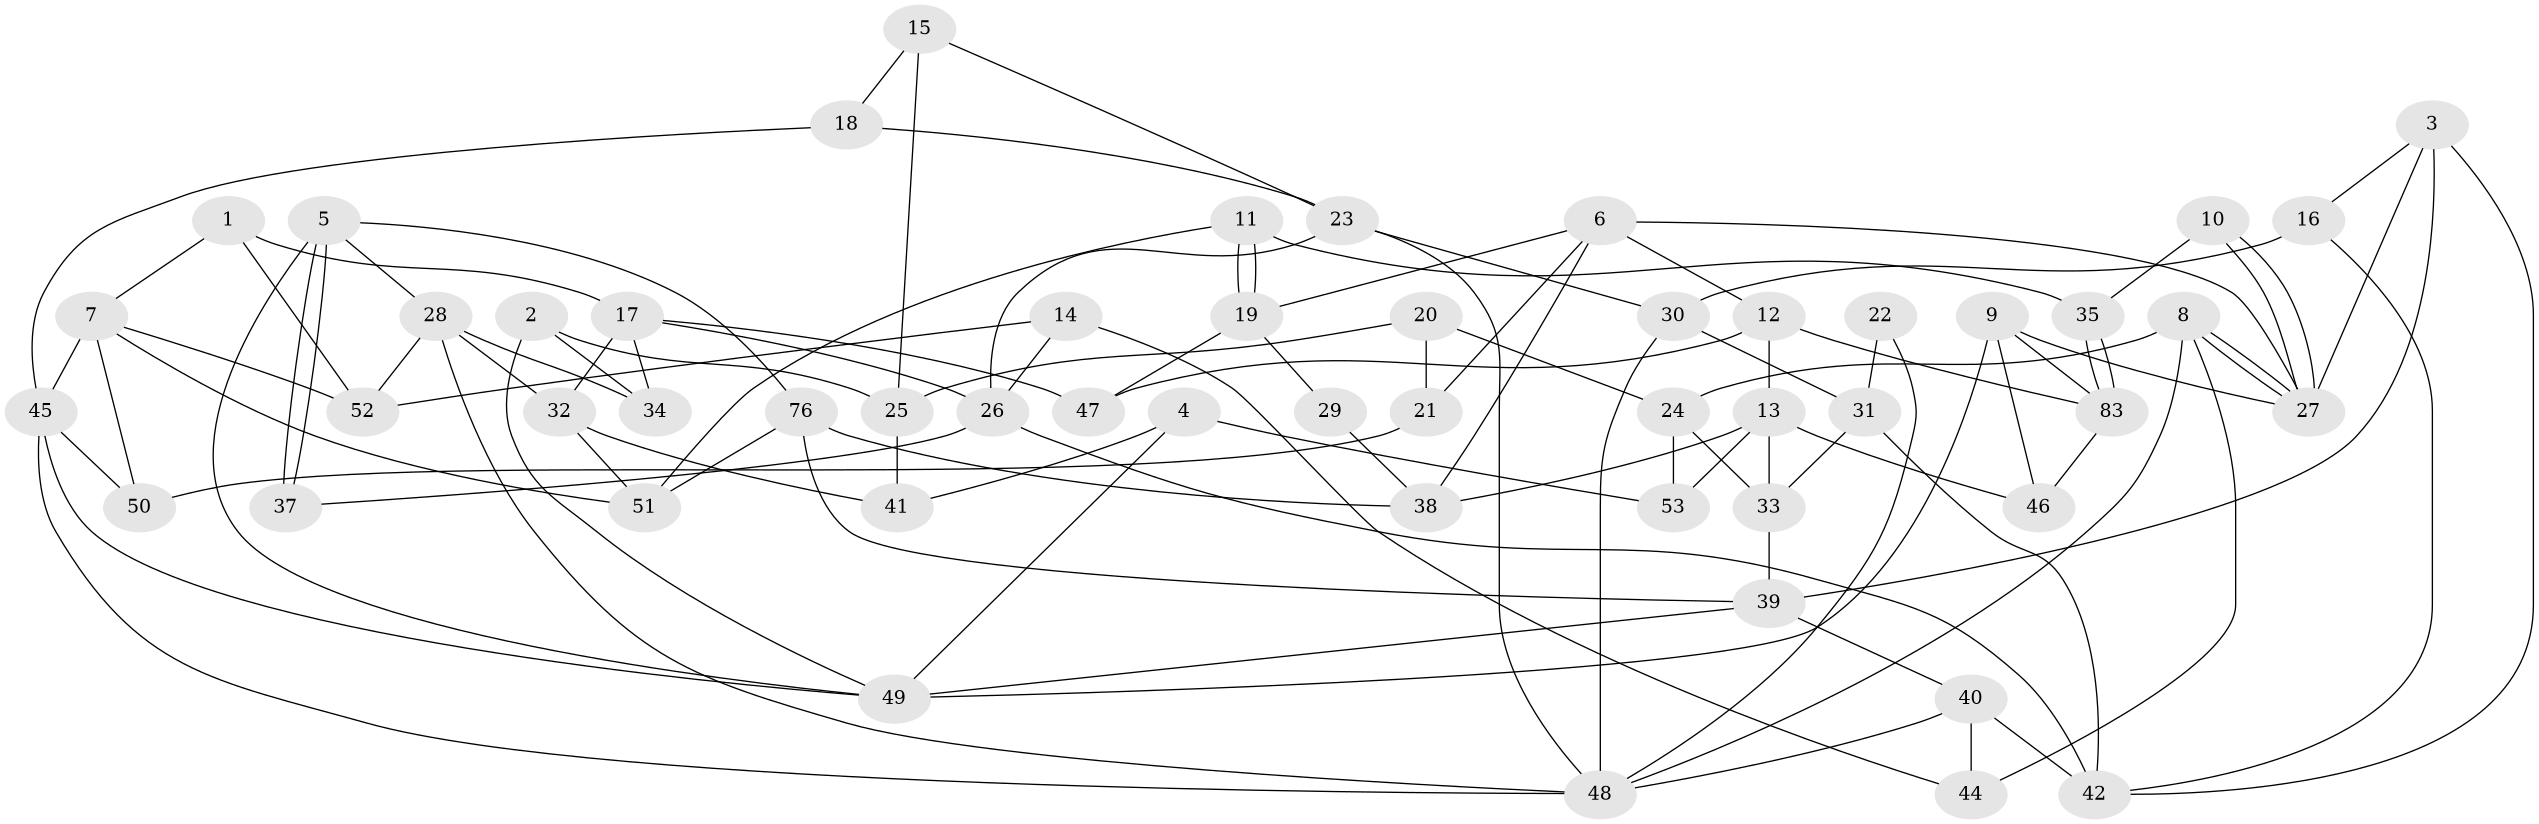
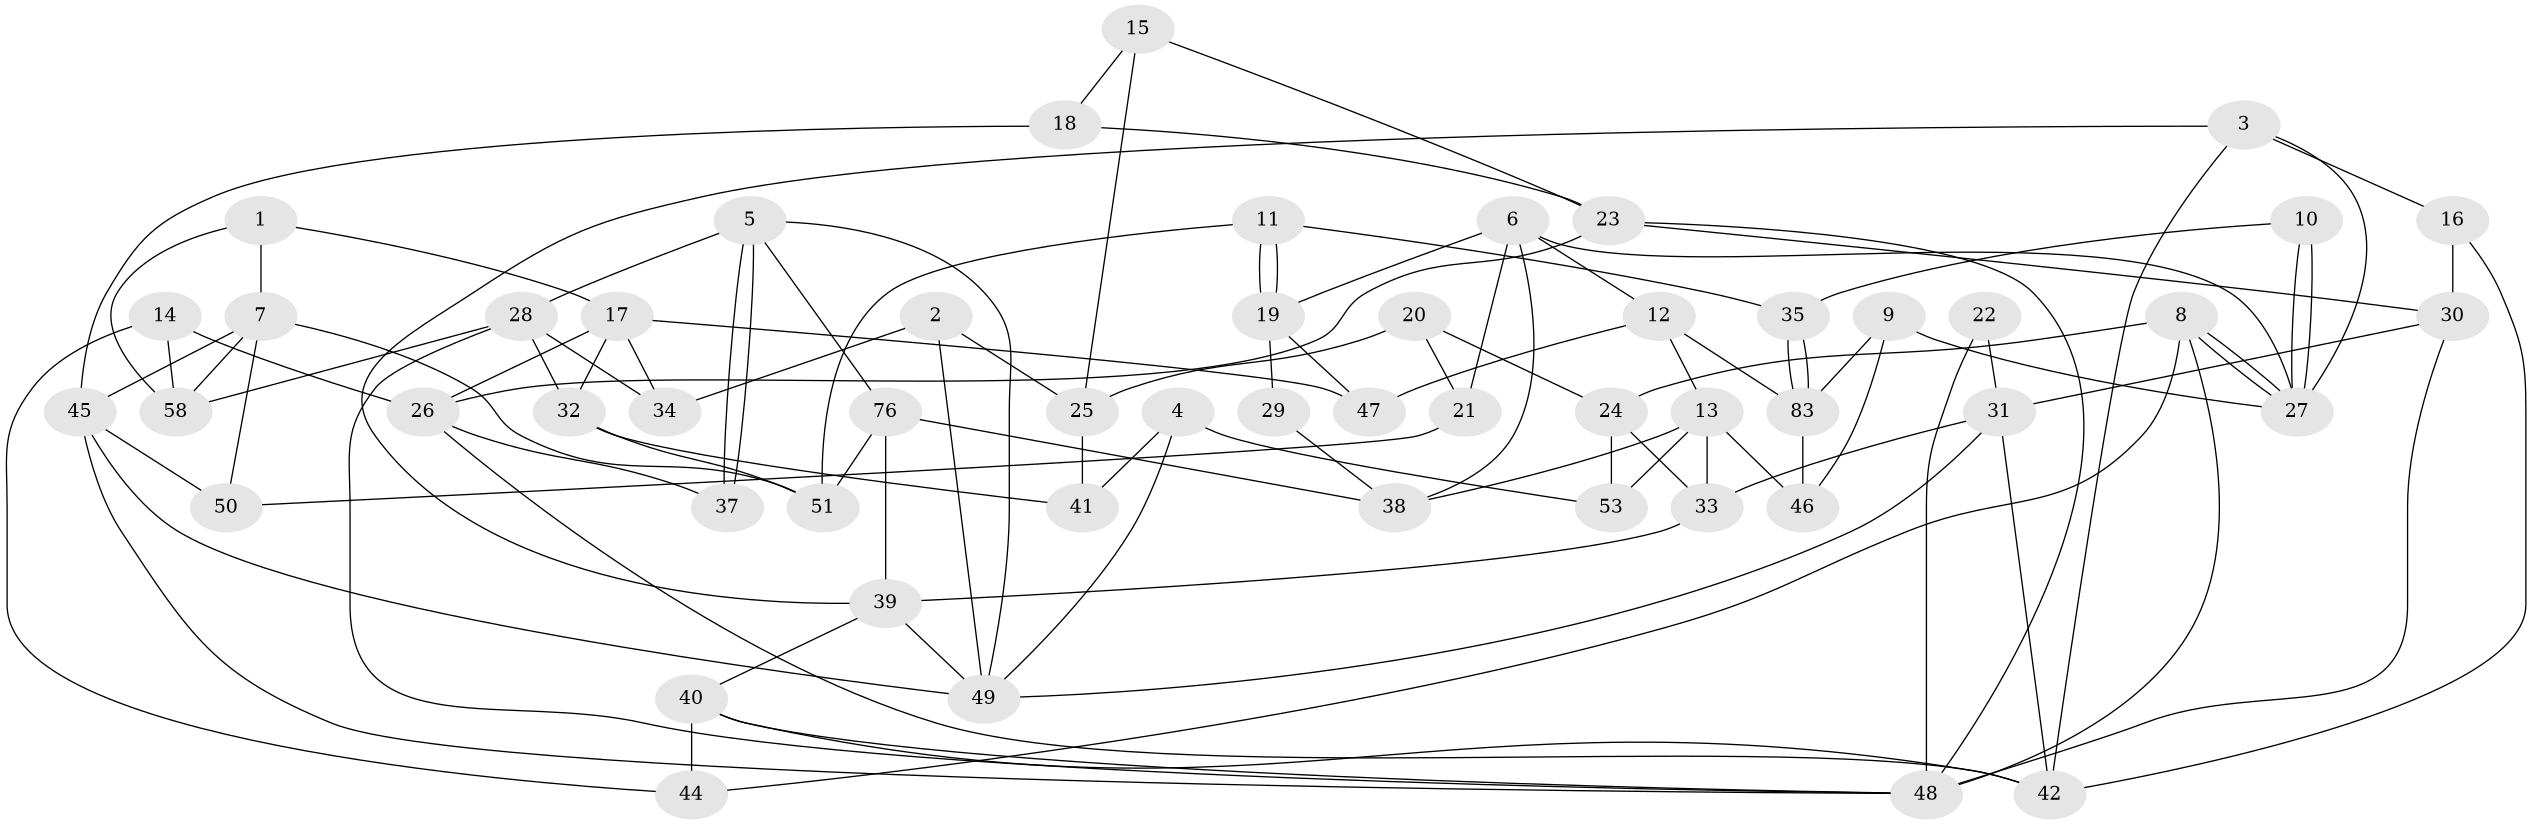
node "52": label "52" -> "58"
edge "9" -- "49": now "31" -- "49"
